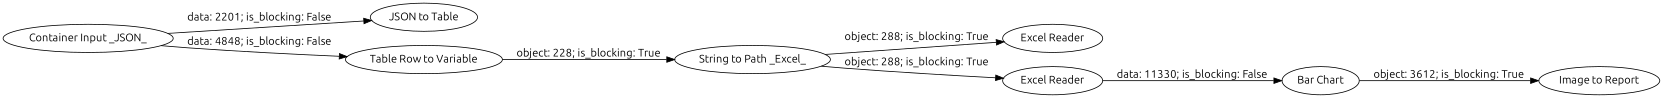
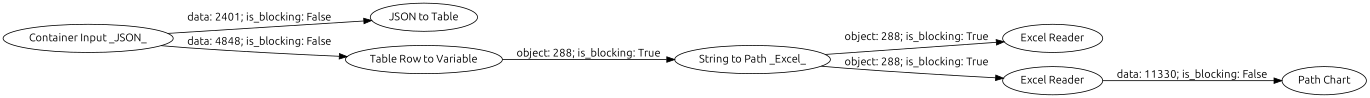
edge "Container Input _JSON_" -> "JSON to Table": label "data: 2201; is_blocking: False" -> "data: 2401; is_blocking: False"
edge "Table Row to Variable" -> "String to Path _Excel_": label "object: 228; is_blocking: True" -> "object: 288; is_blocking: True"
node "Bar Chart": label "Bar Chart" -> "Path Chart"
node "Image to Report": removed
